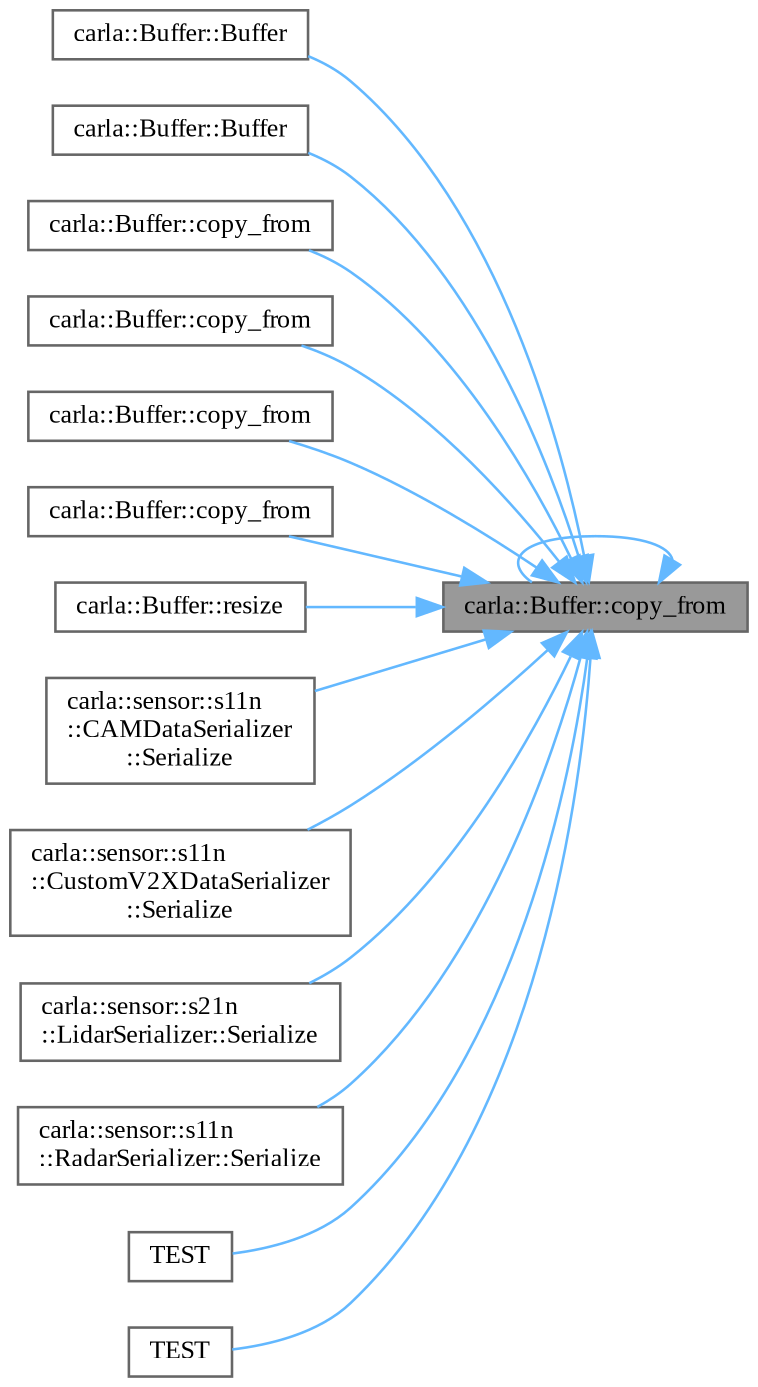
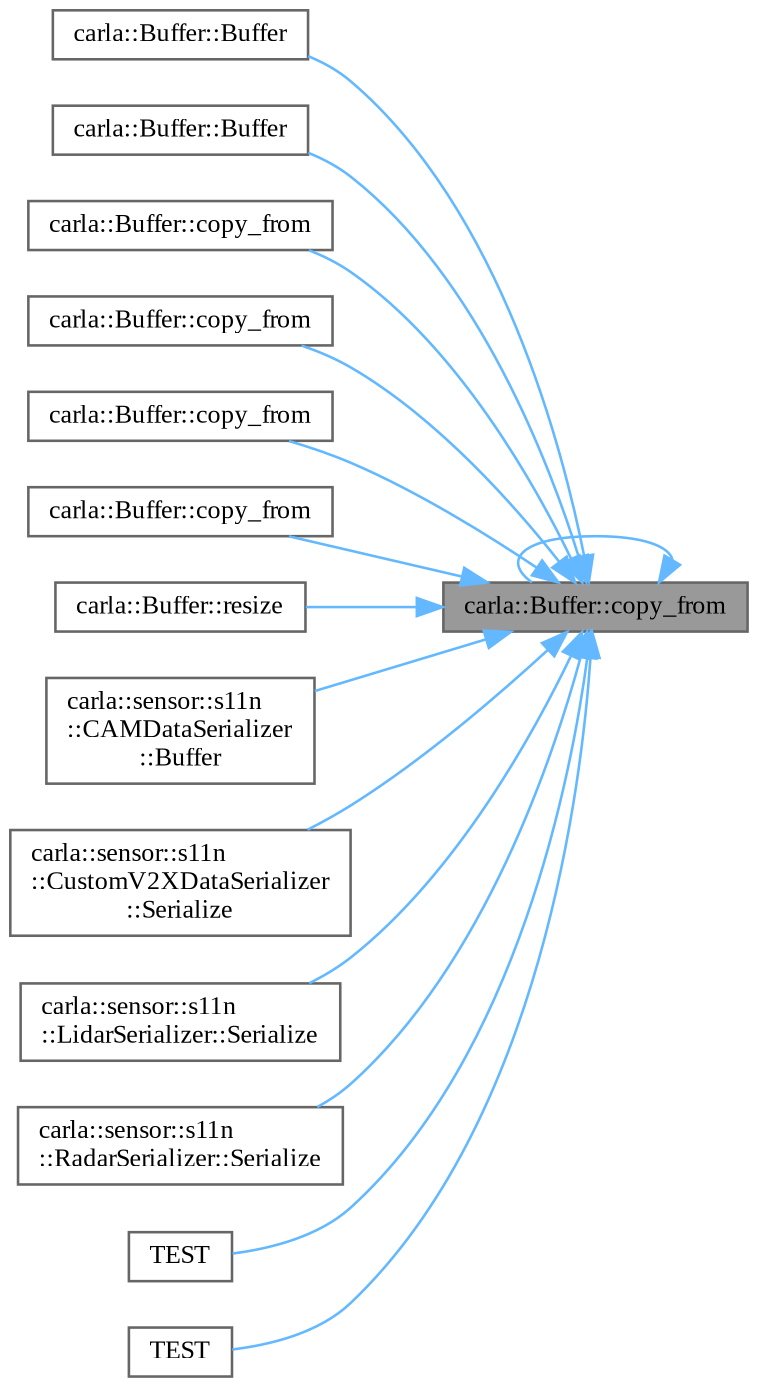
node "carla::sensor::s11n ::CAMDataSerializer ::Serialize": label "carla::sensor::s11n ::CAMDataSerializer ::Serialize" -> "carla::sensor::s11n ::CAMDataSerializer ::Buffer"
node "carla::sensor::s21n ::LidarSerializer::Serialize": label "carla::sensor::s21n ::LidarSerializer::Serialize" -> "carla::sensor::s11n ::LidarSerializer::Serialize"
